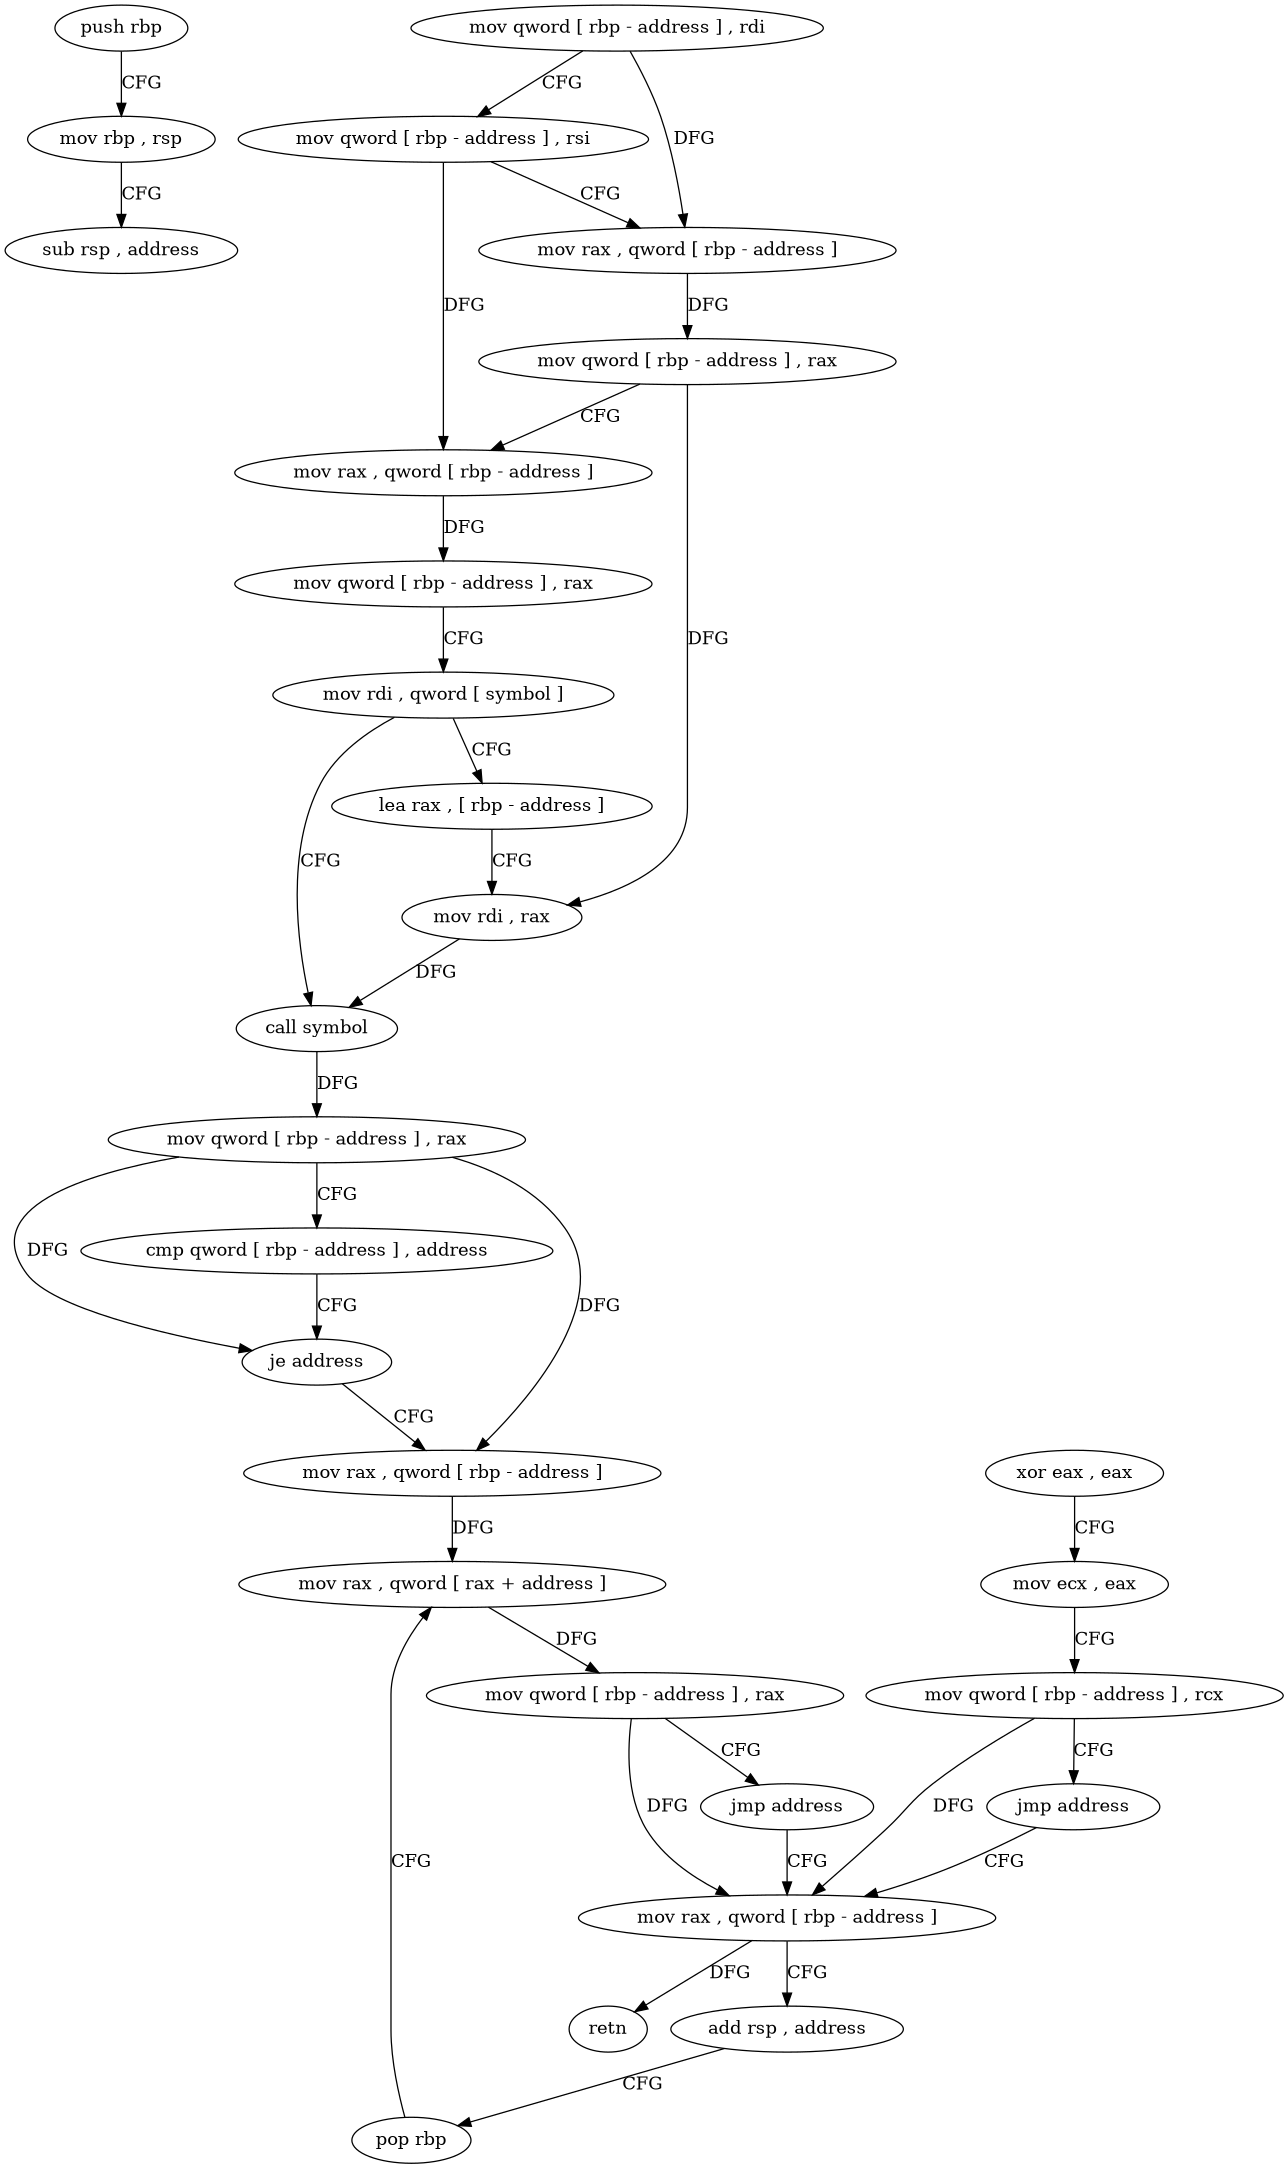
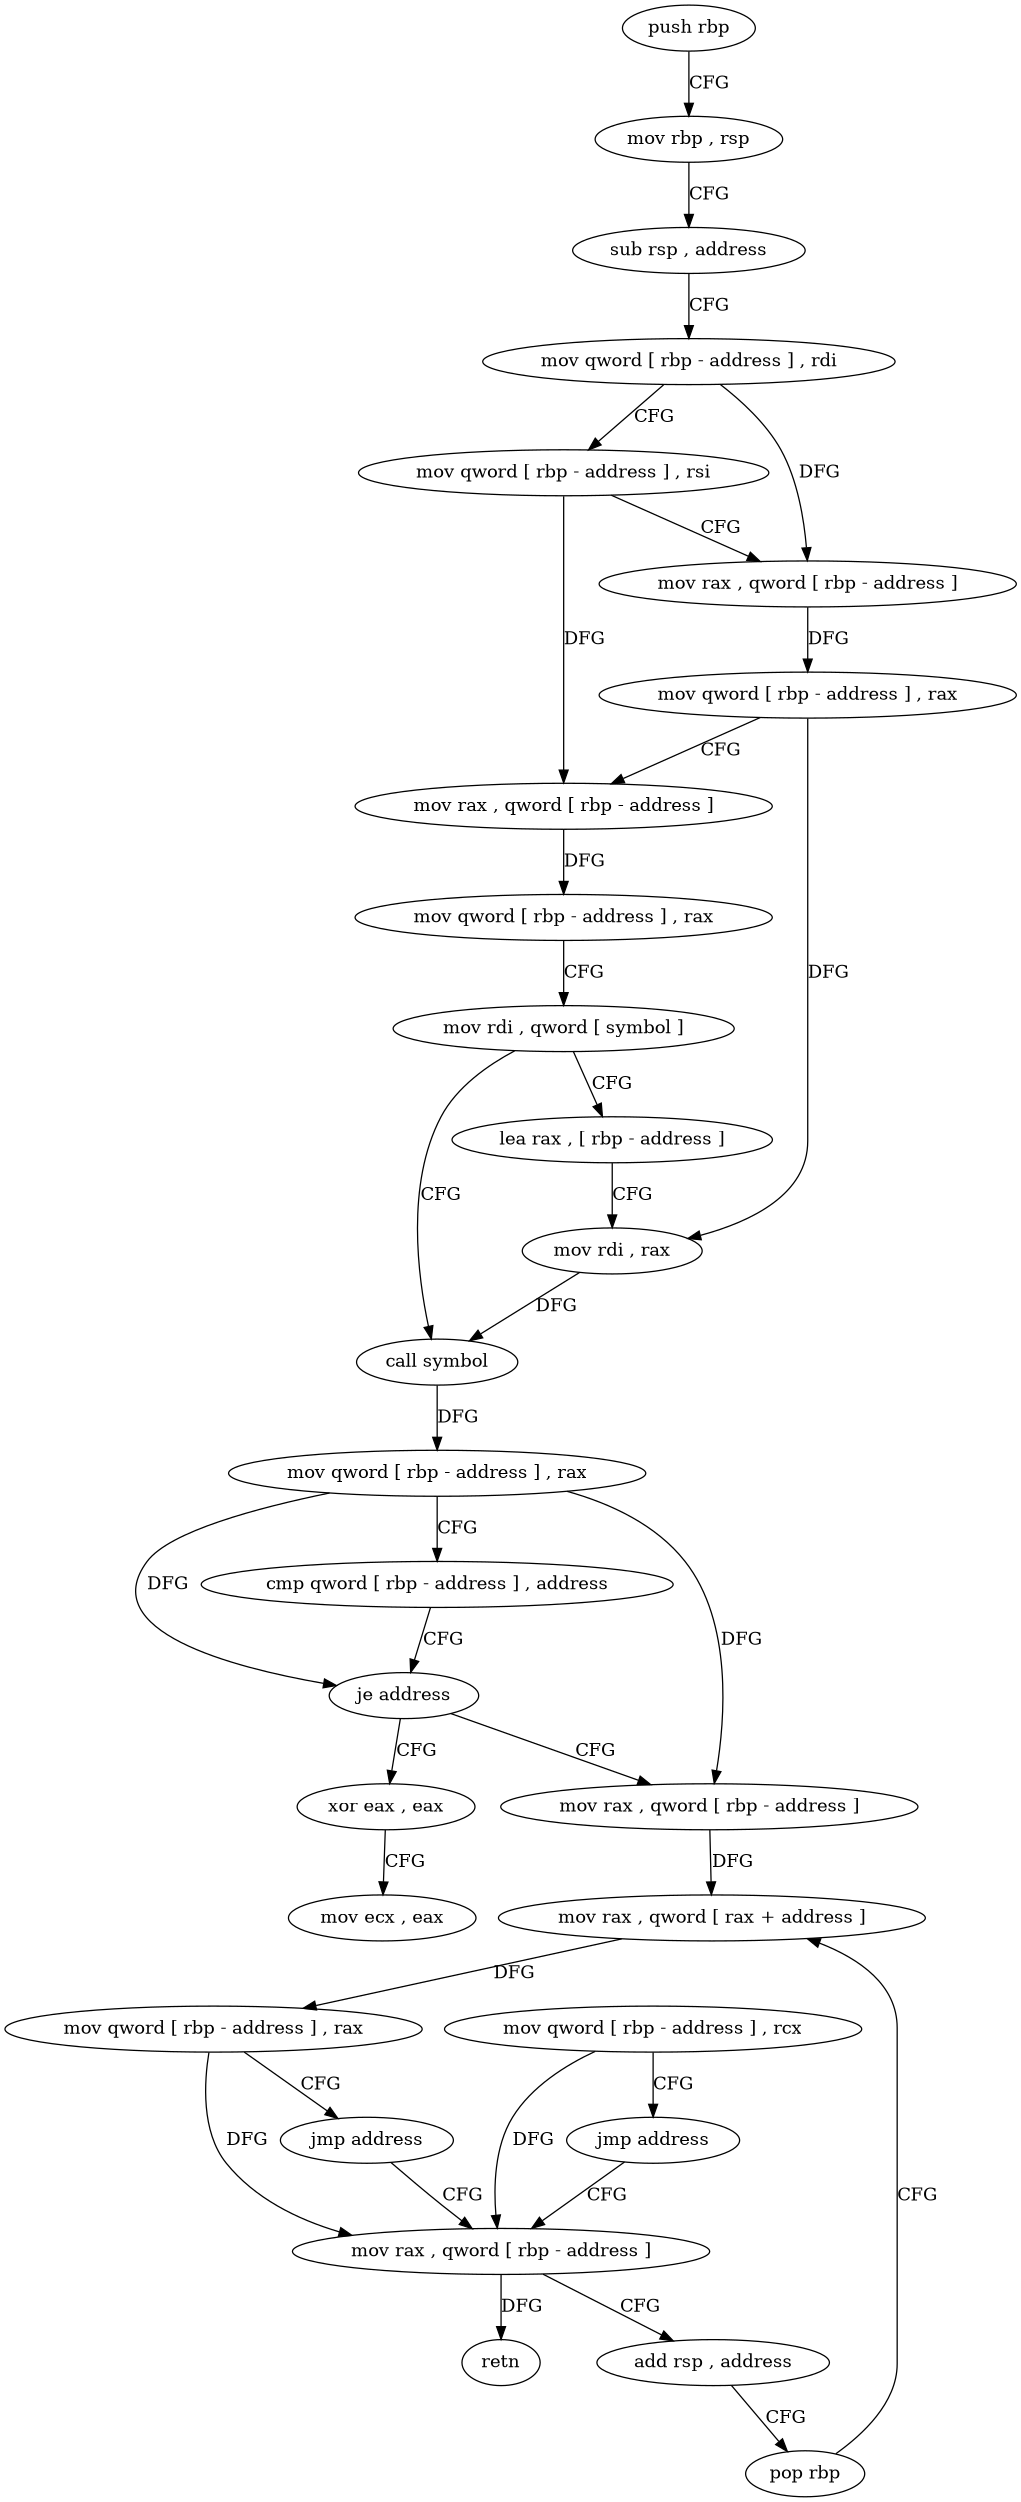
edge "sub rsp , address" -> "mov qword [ rbp - address ] , rdi": added, label "CFG"
edge "mov ecx , eax" -> "mov qword [ rbp - address ] , rcx": removed, label "CFG"
edge "je address" -> "xor eax , eax": added, label "CFG"
